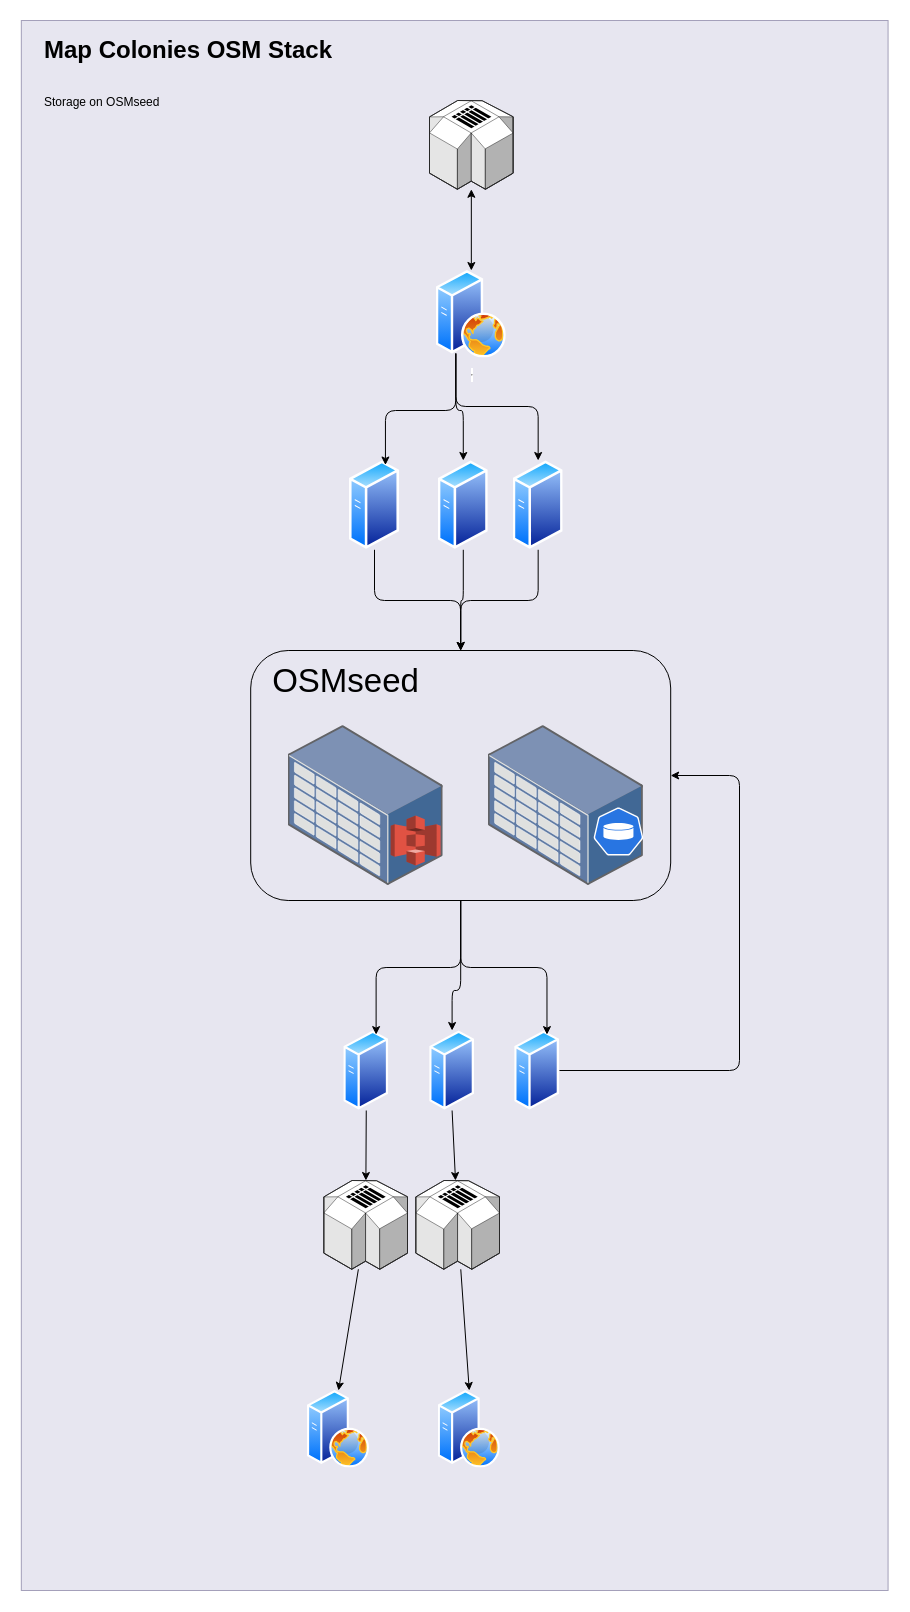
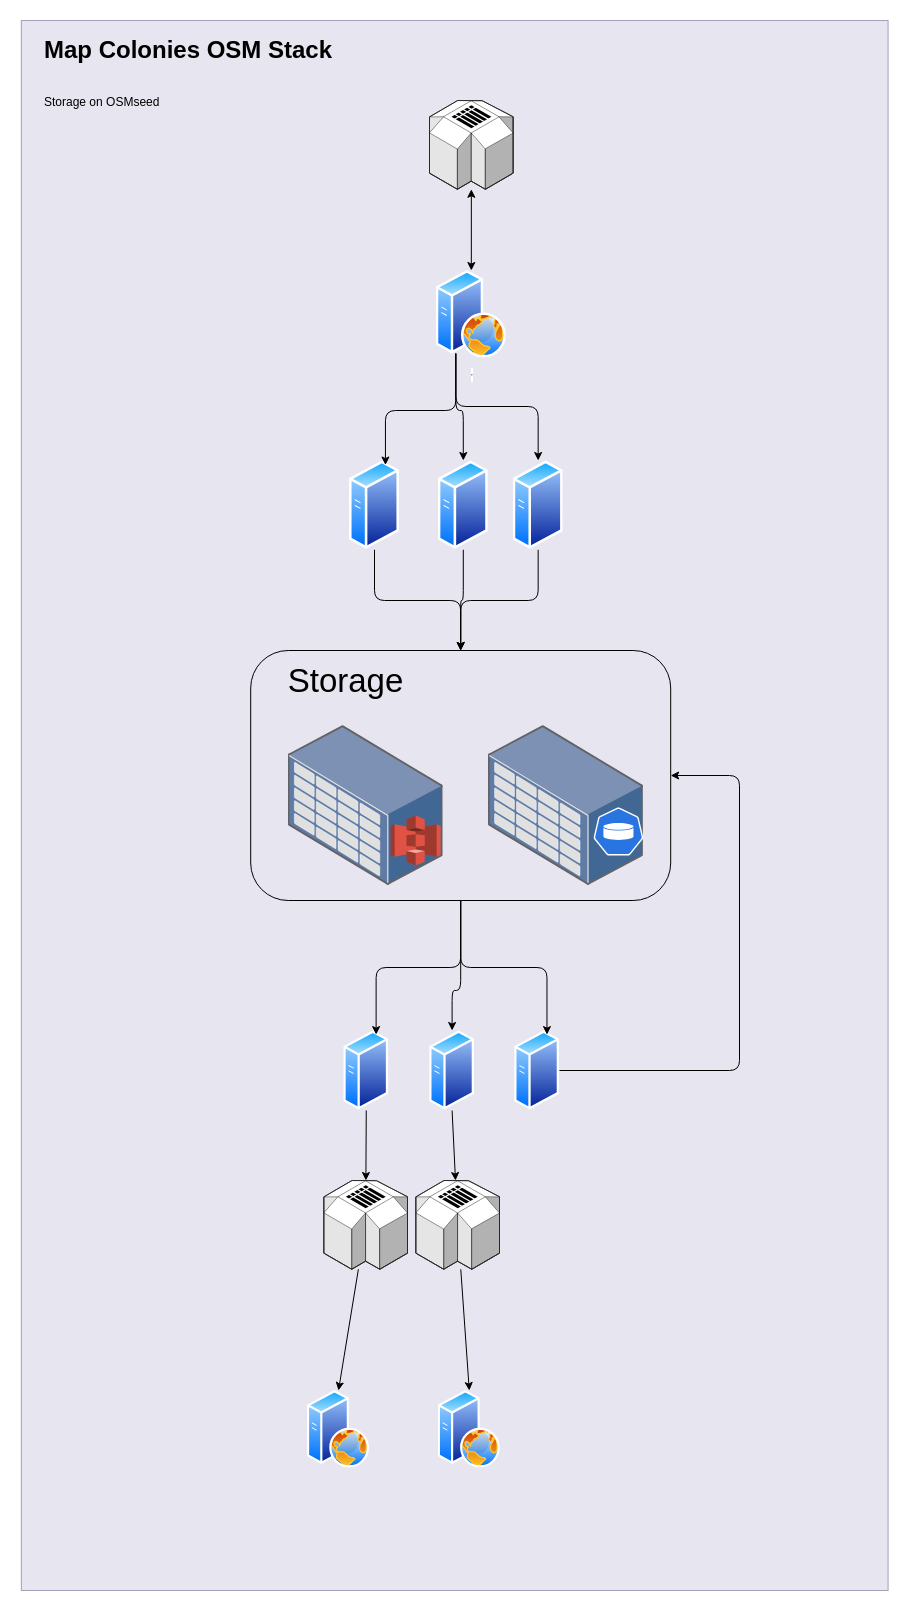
node "OSMseed": label "OSMseed" -> "Storage"
